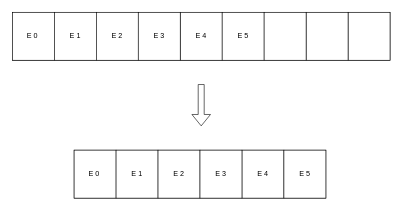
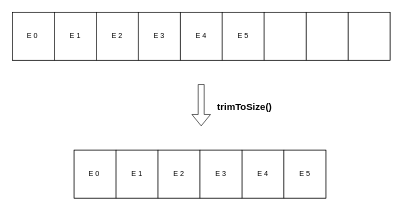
node "trimToSize()": added
